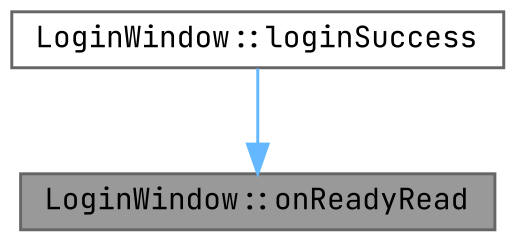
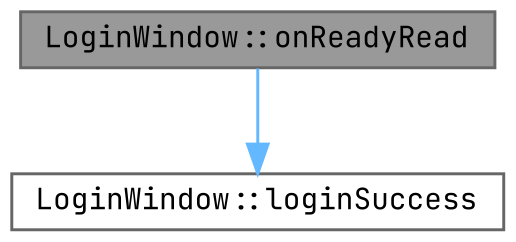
edge "LoginWindow::loginSuccess" -> "LoginWindow::onReadyRead": reversed
